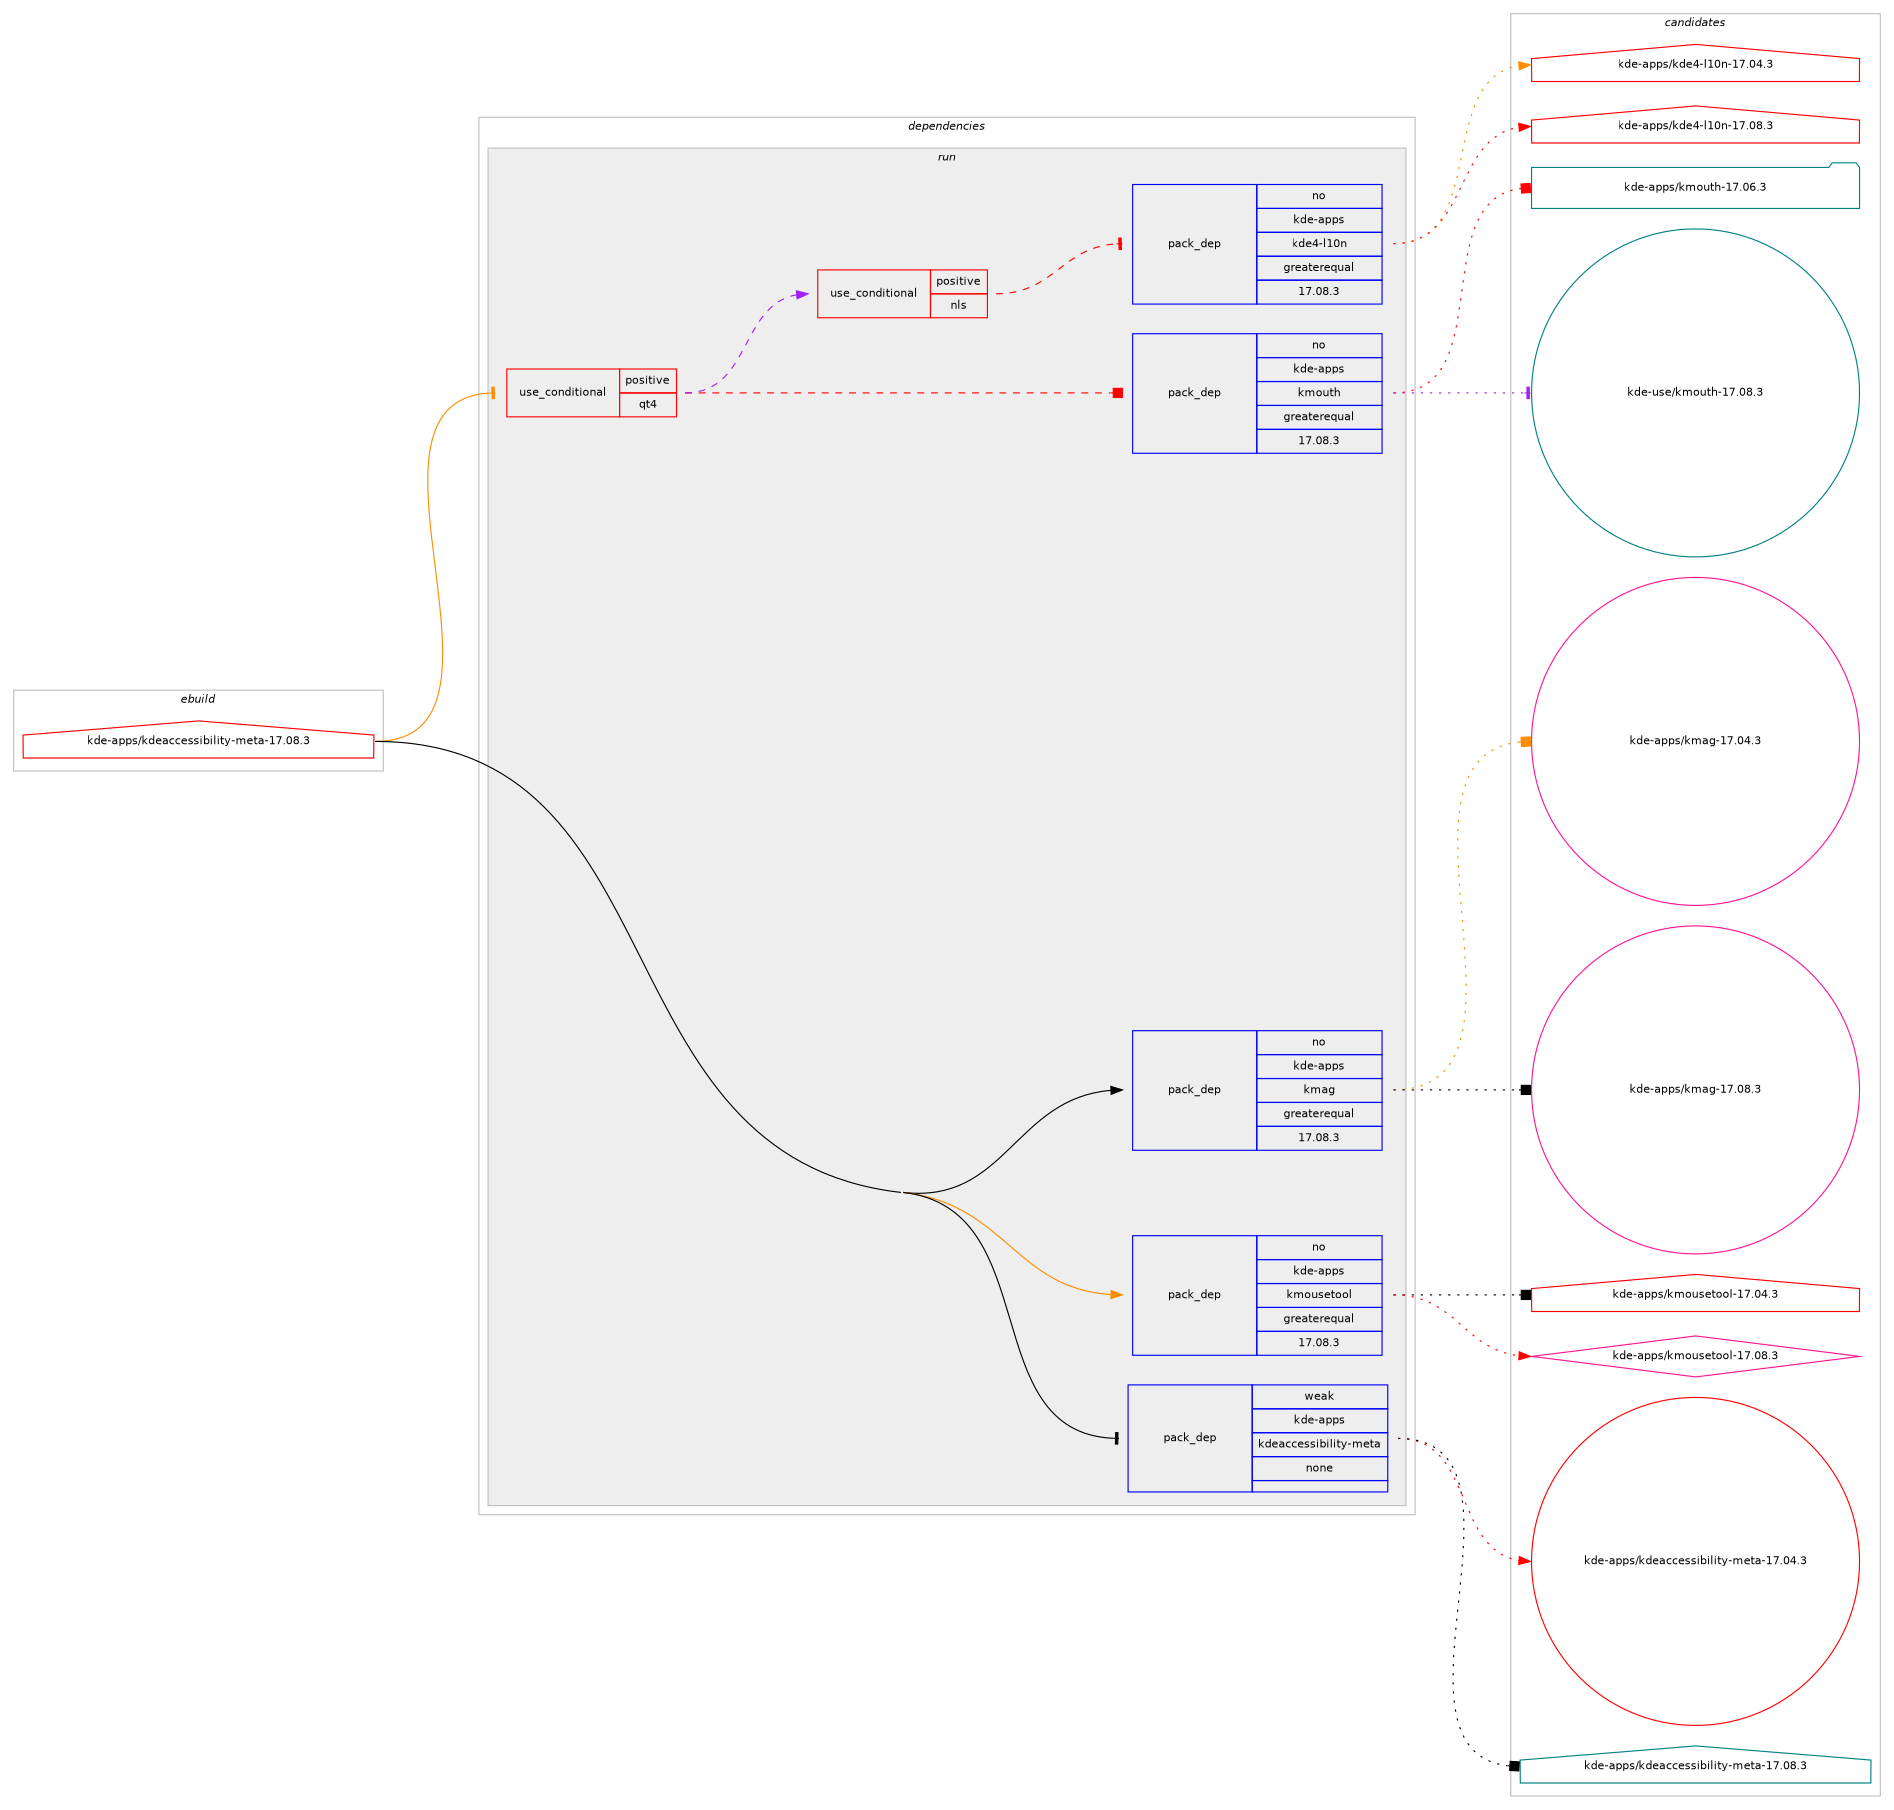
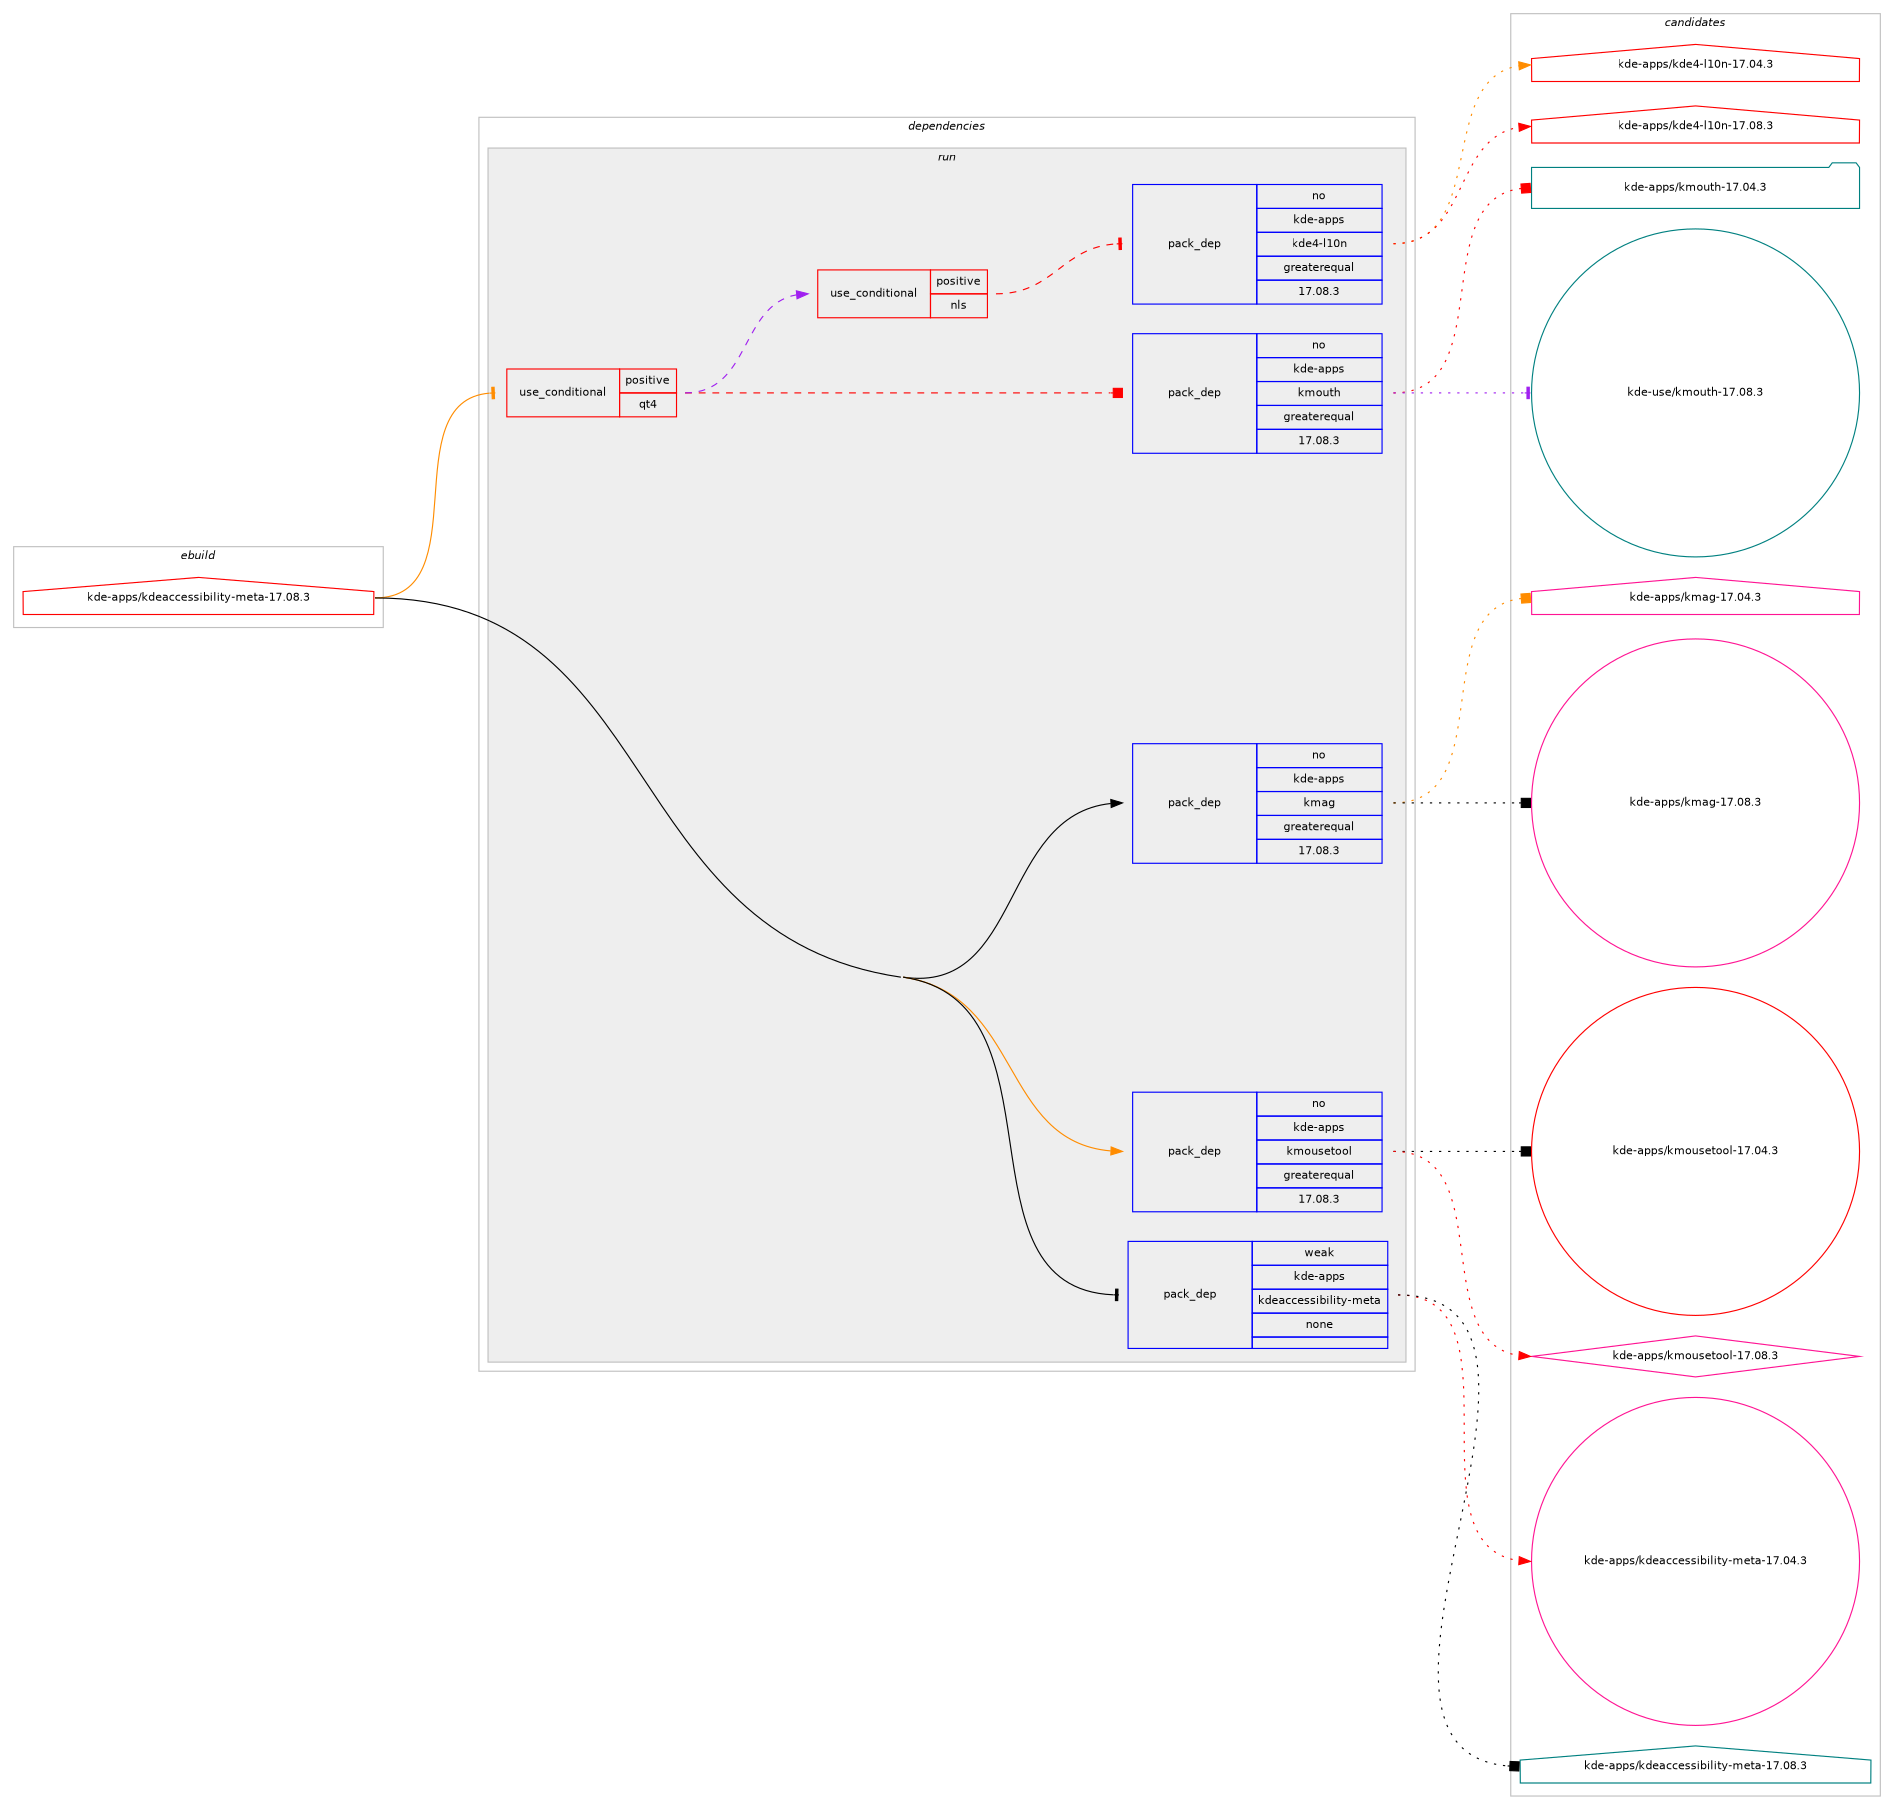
node "kde-apps/kmouth-17.06.3": label "kde-apps/kmouth-17.06.3" -> "kde-apps/kmouth-17.04.3"
node "kde-apps/kmag-17.04.3": shape circle -> house
node "kde-apps/kmousetool-17.04.3": shape house -> circle
node "kde-apps/kdeaccessibility-meta-17.04.3": color red -> deeppink
